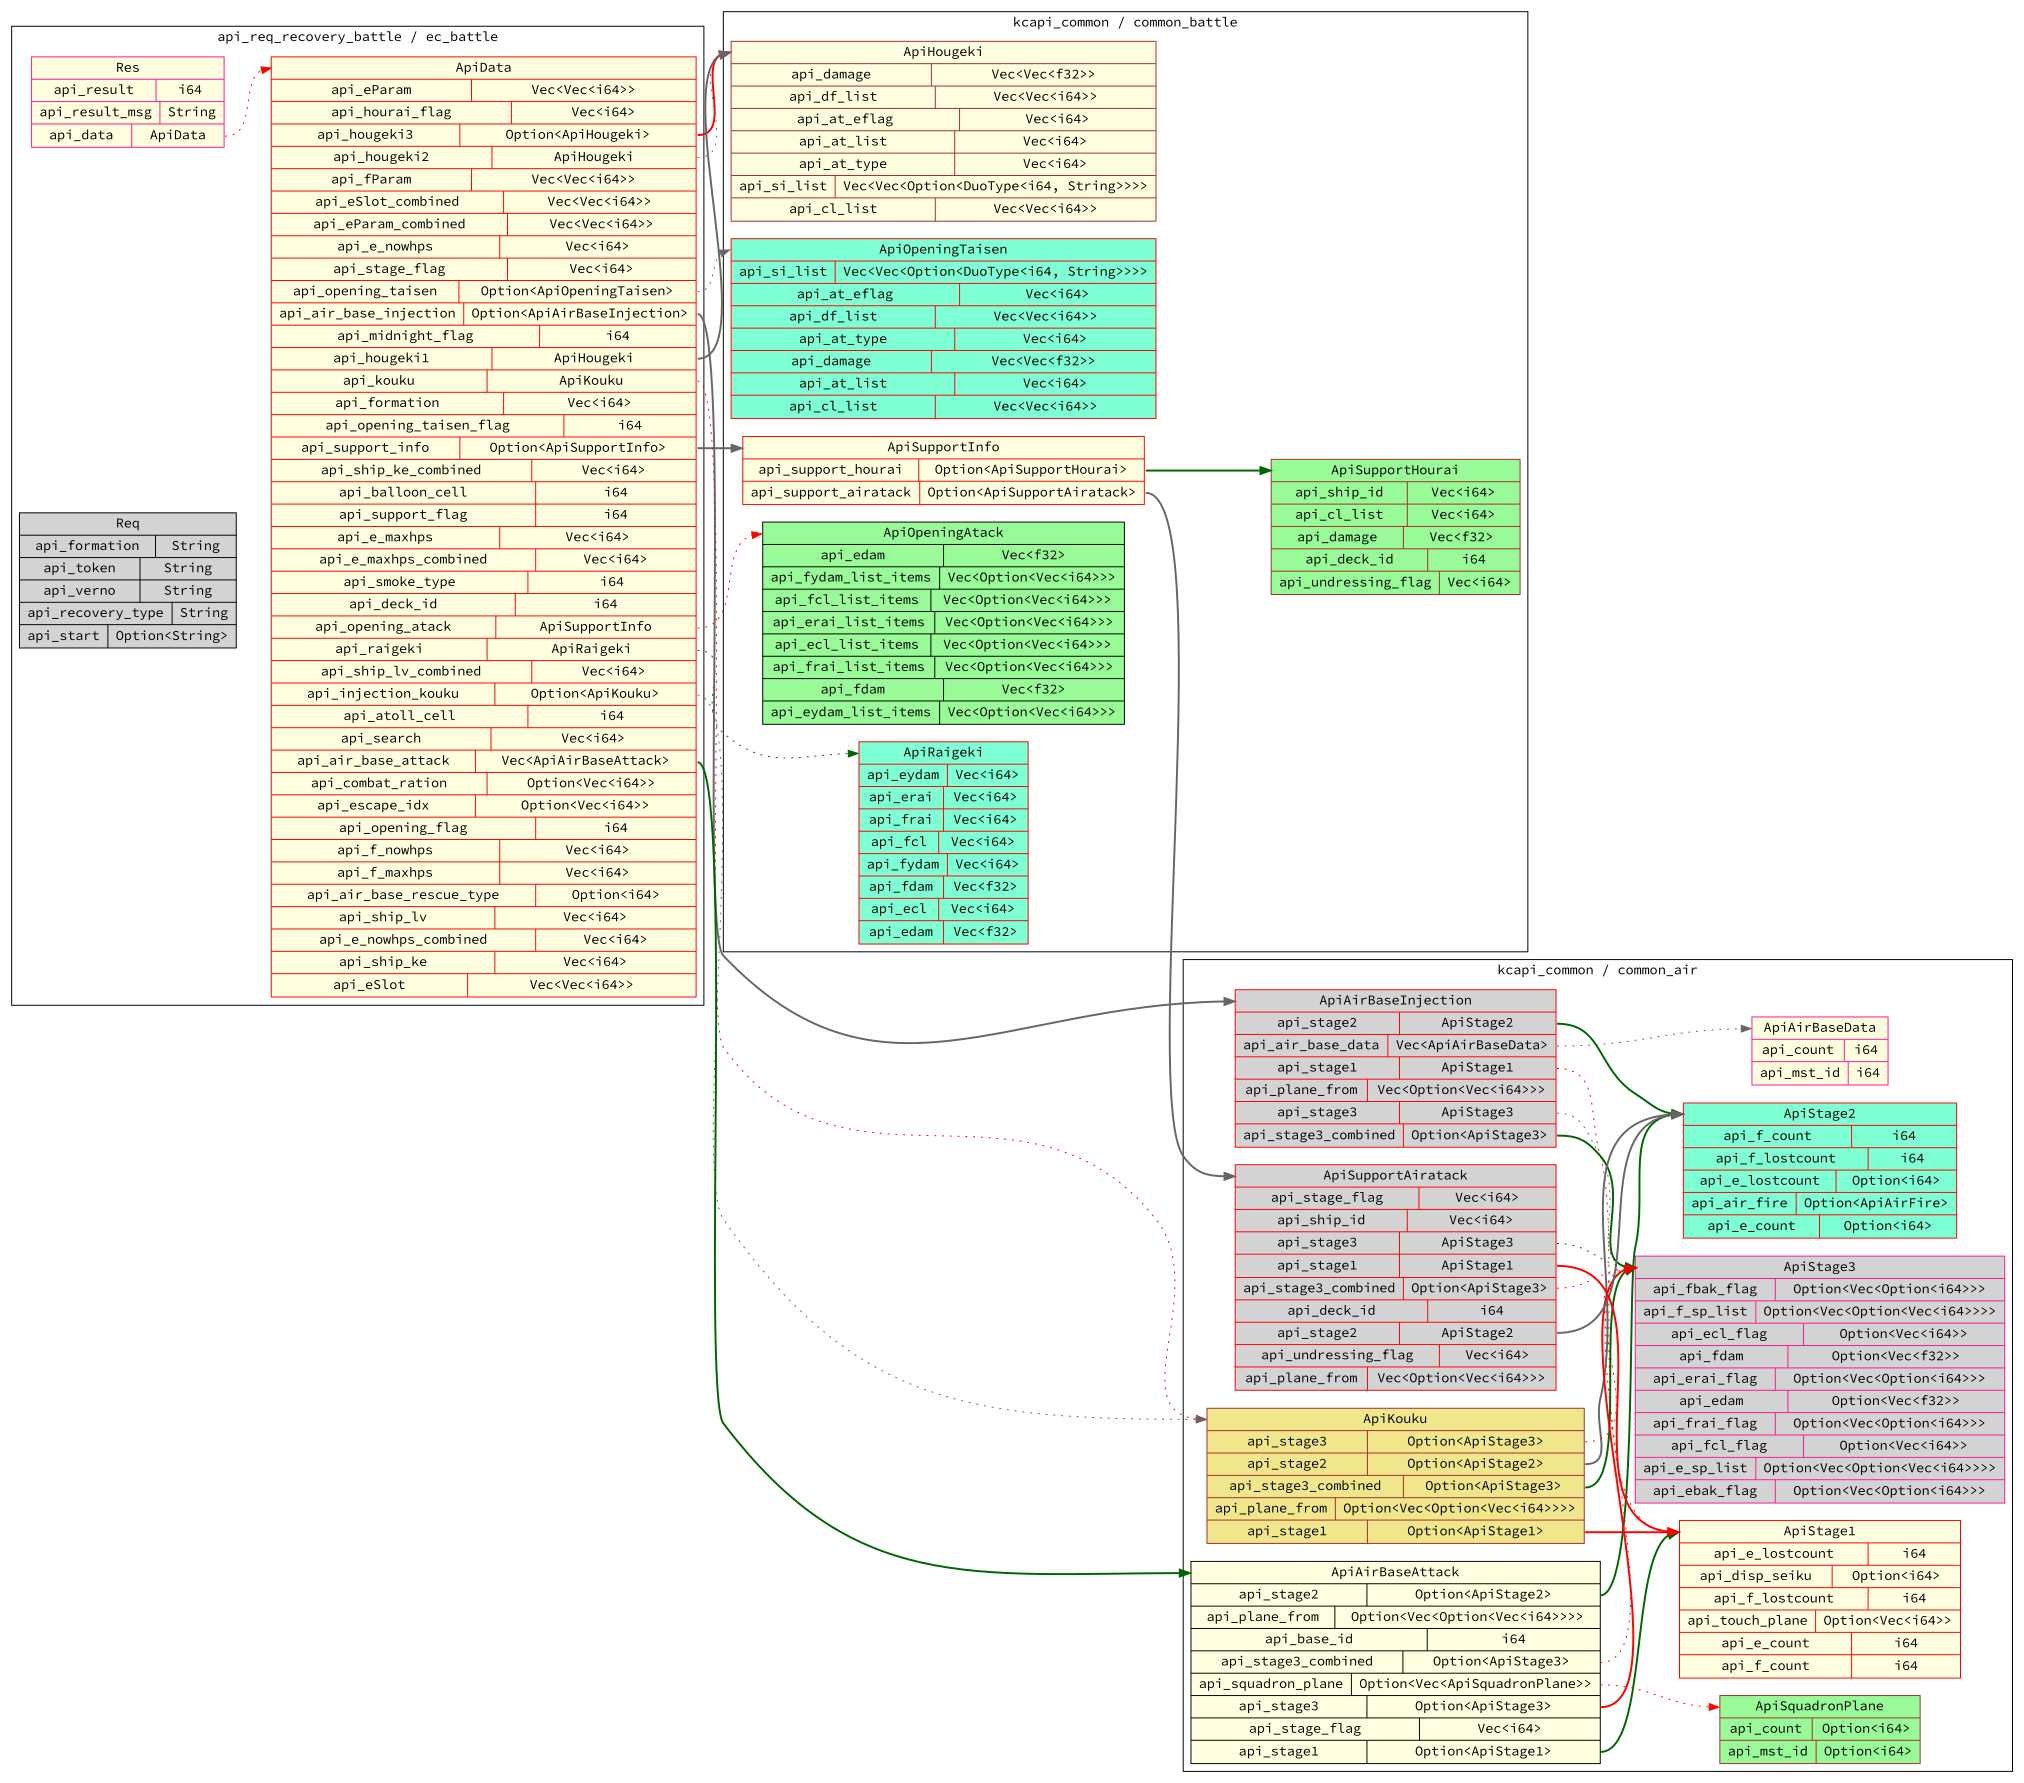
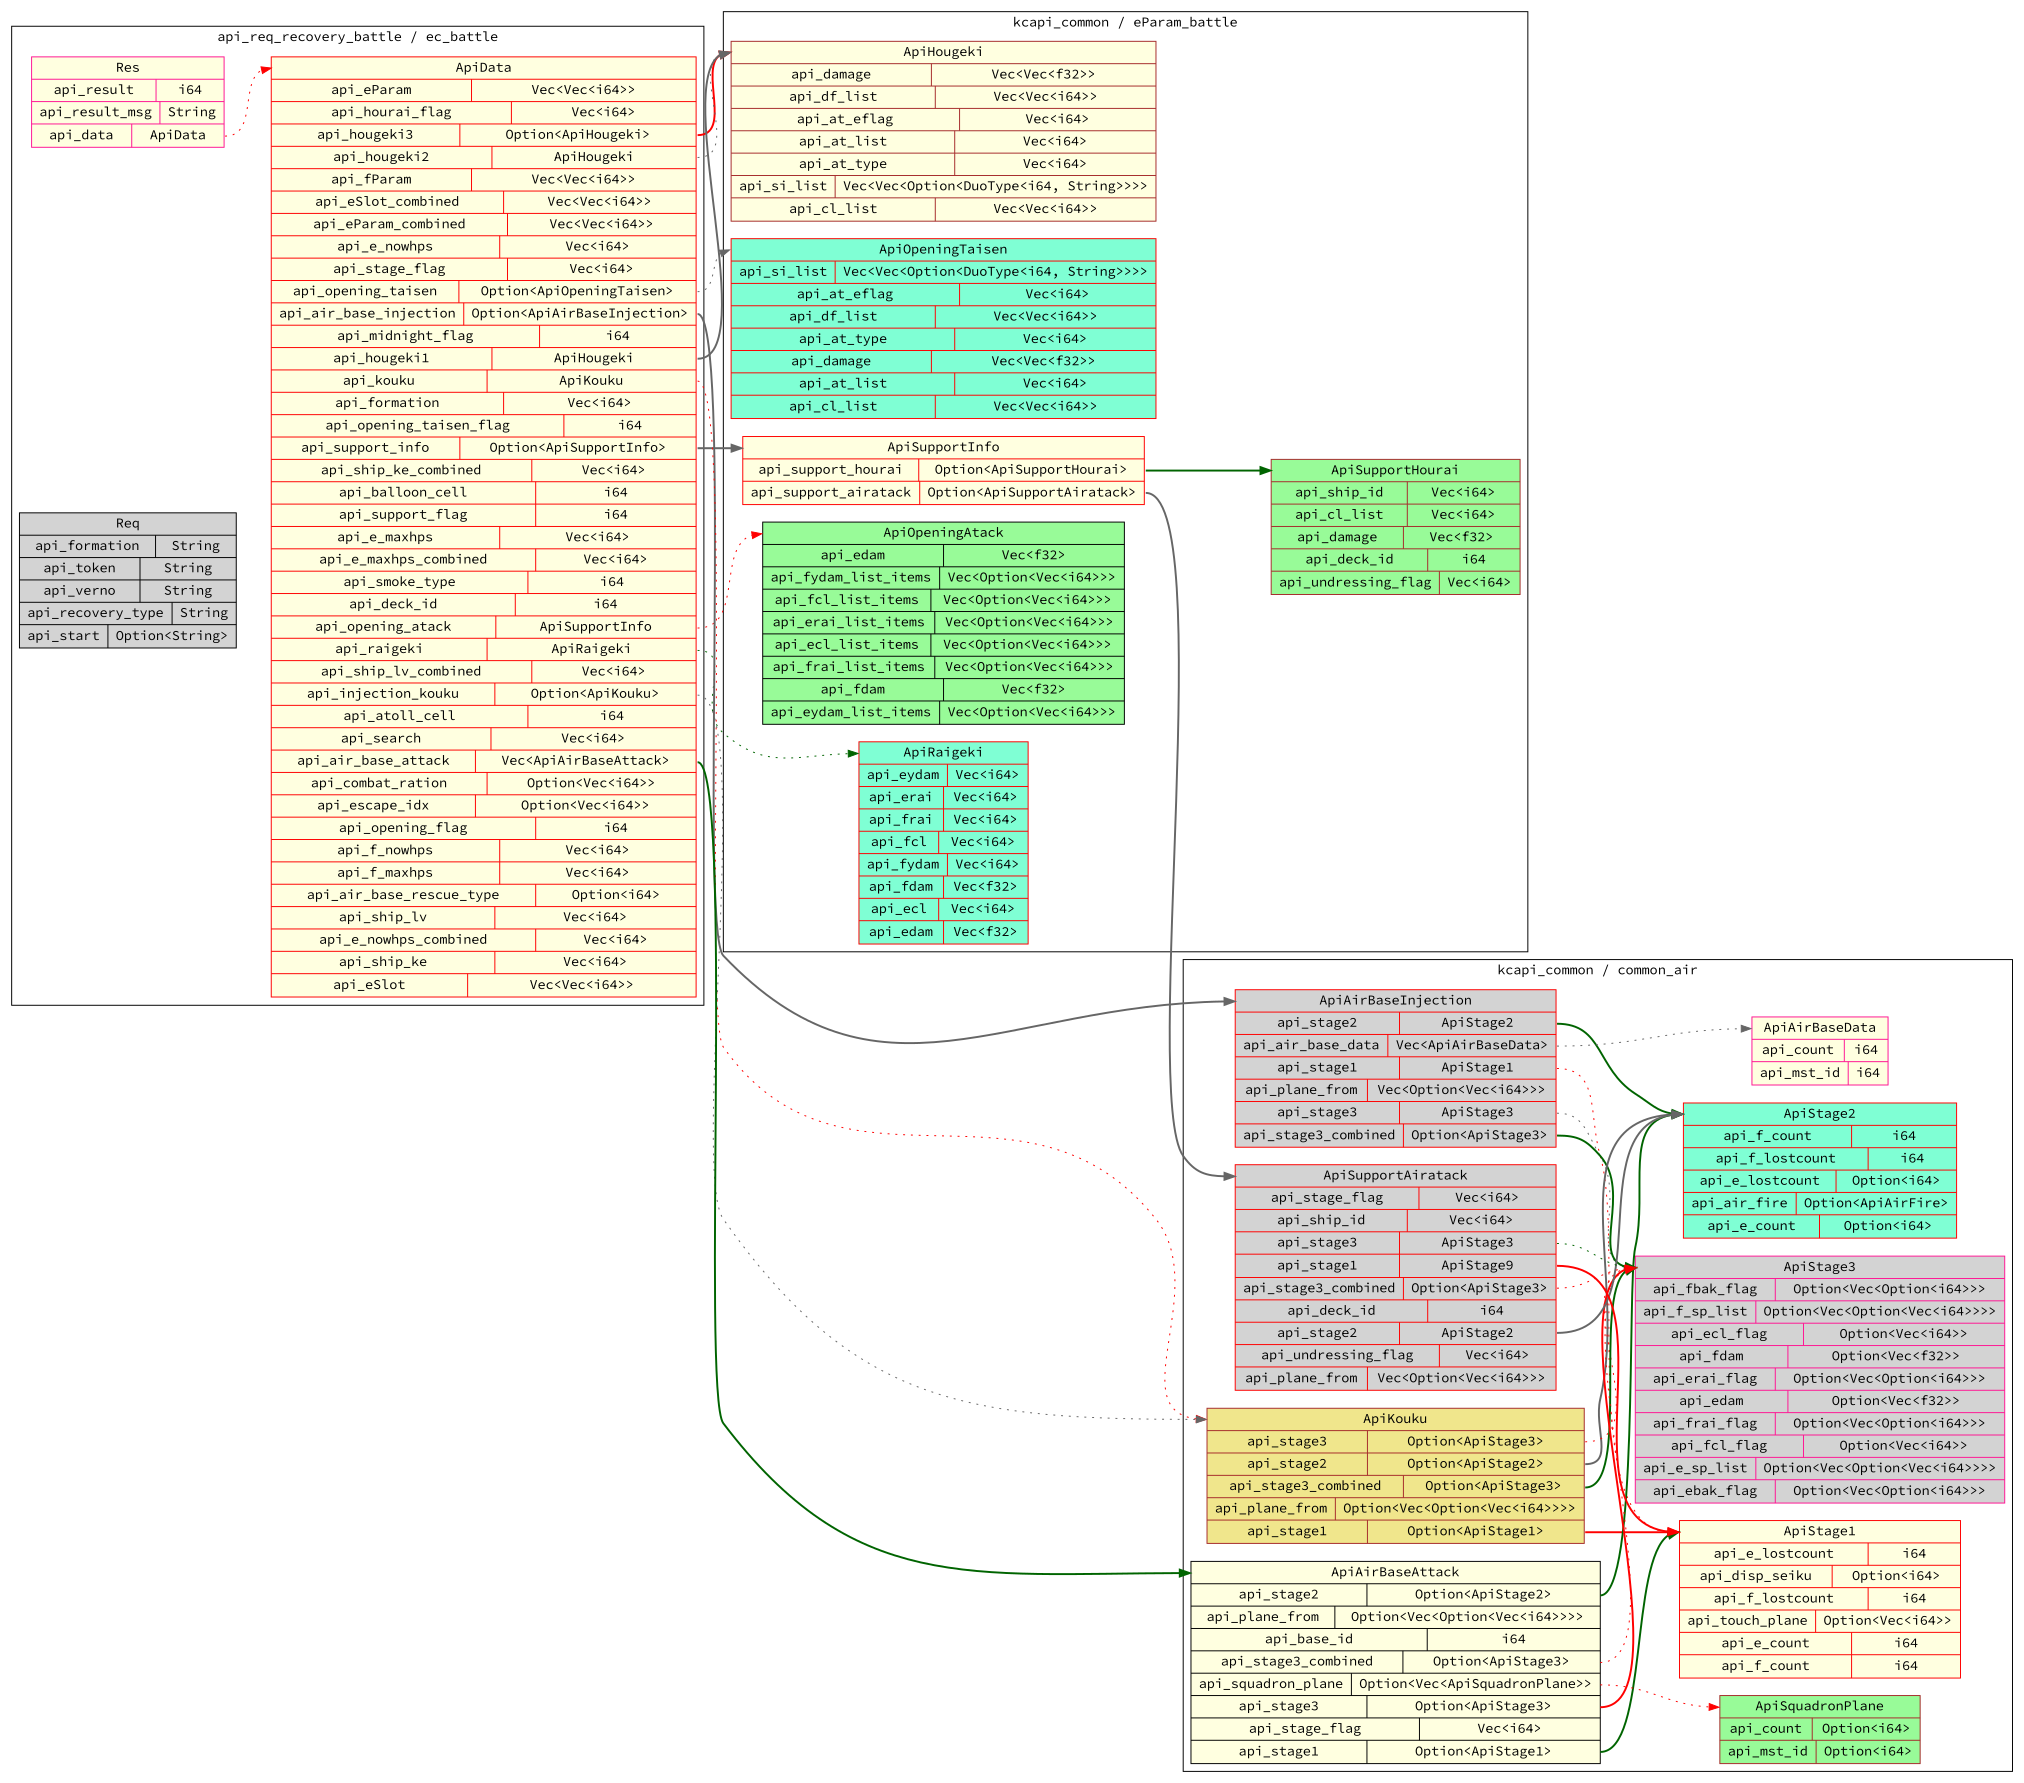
cluster "kcapi_common / common_battle": label "kcapi_common / common_battle" -> "kcapi_common / eParam_battle"
node "ApiSupportAiratack": text "ApiStage1" -> "ApiStage9"
